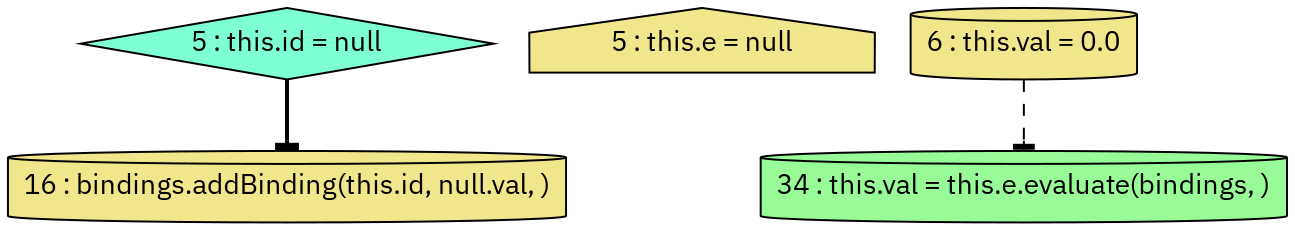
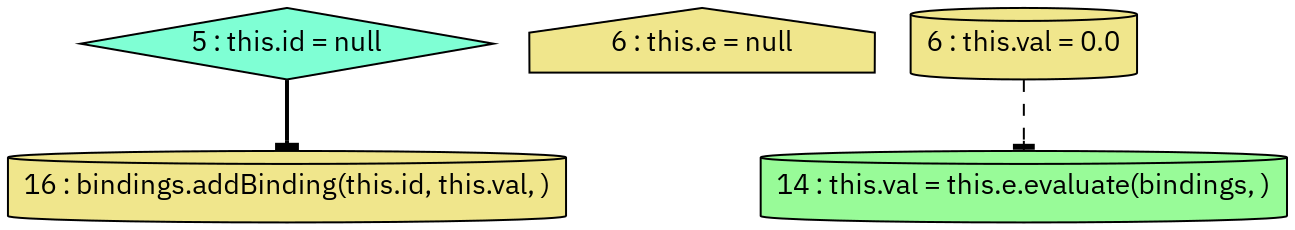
node "5 : this.e = null": label "5 : this.e = null" -> "6 : this.e = null"
node "16 : bindings.addBinding(this.id, null.val, )": label "16 : bindings.addBinding(this.id, null.val, )" -> "16 : bindings.addBinding(this.id, this.val, )"
node "34 : this.val = this.e.evaluate(bindings, )": label "34 : this.val = this.e.evaluate(bindings, )" -> "14 : this.val = this.e.evaluate(bindings, )"
